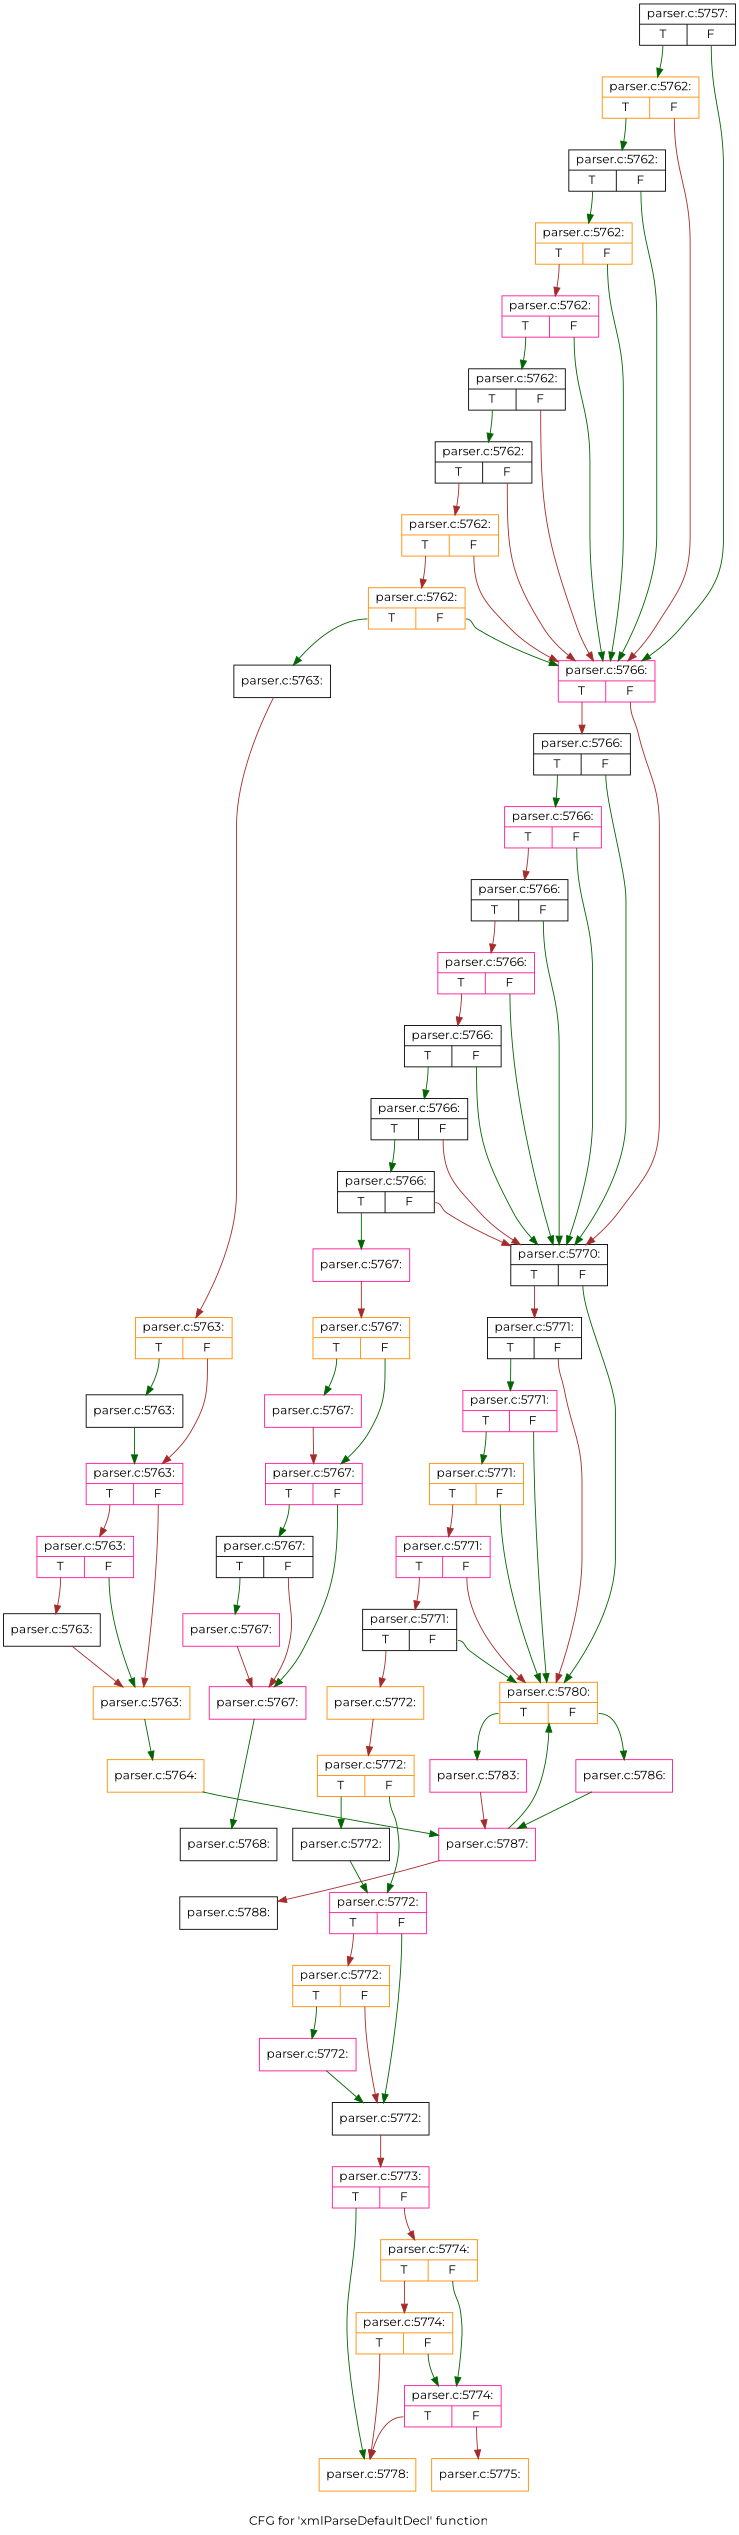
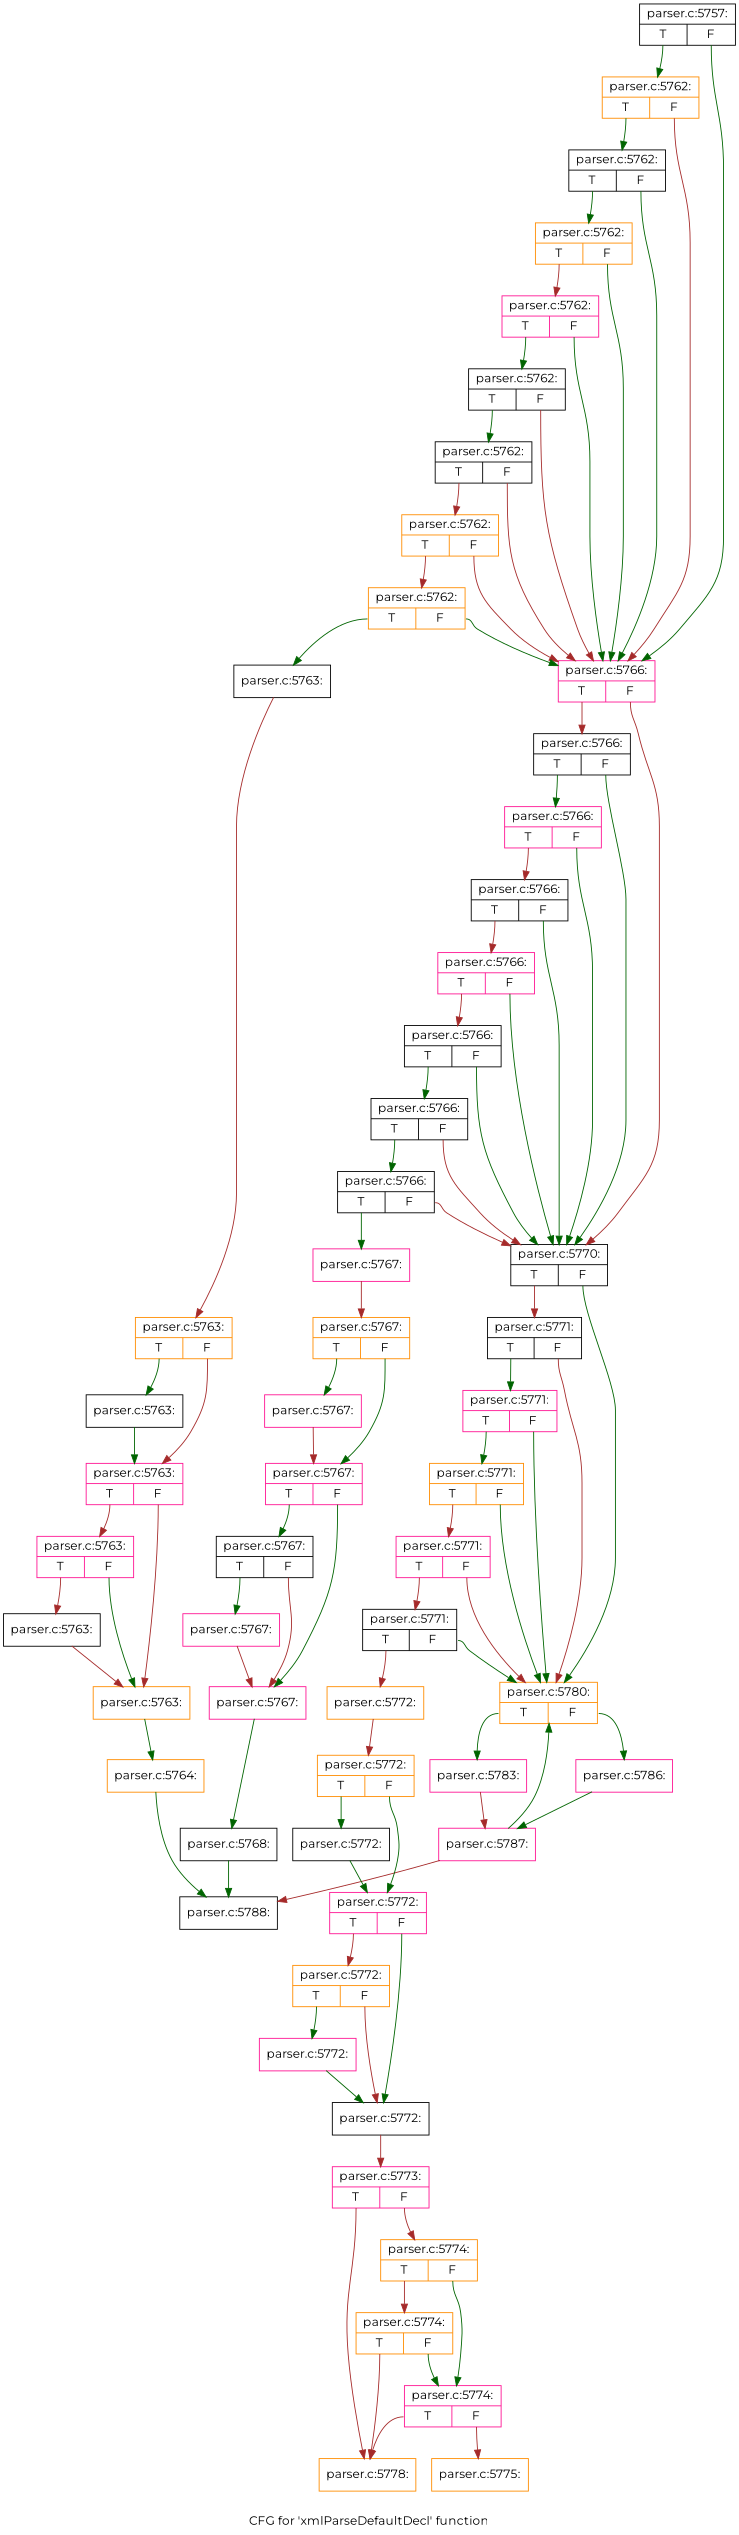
edge "parser.c:5764:" -> "parser.c:5787:": now "parser.c:5764:" -> "parser.c:5788:"
edge "parser.c:5768:" -> "parser.c:5788:": added
edge "parser.c:5773:" -> "parser.c:5778:": color darkgreen -> brown
